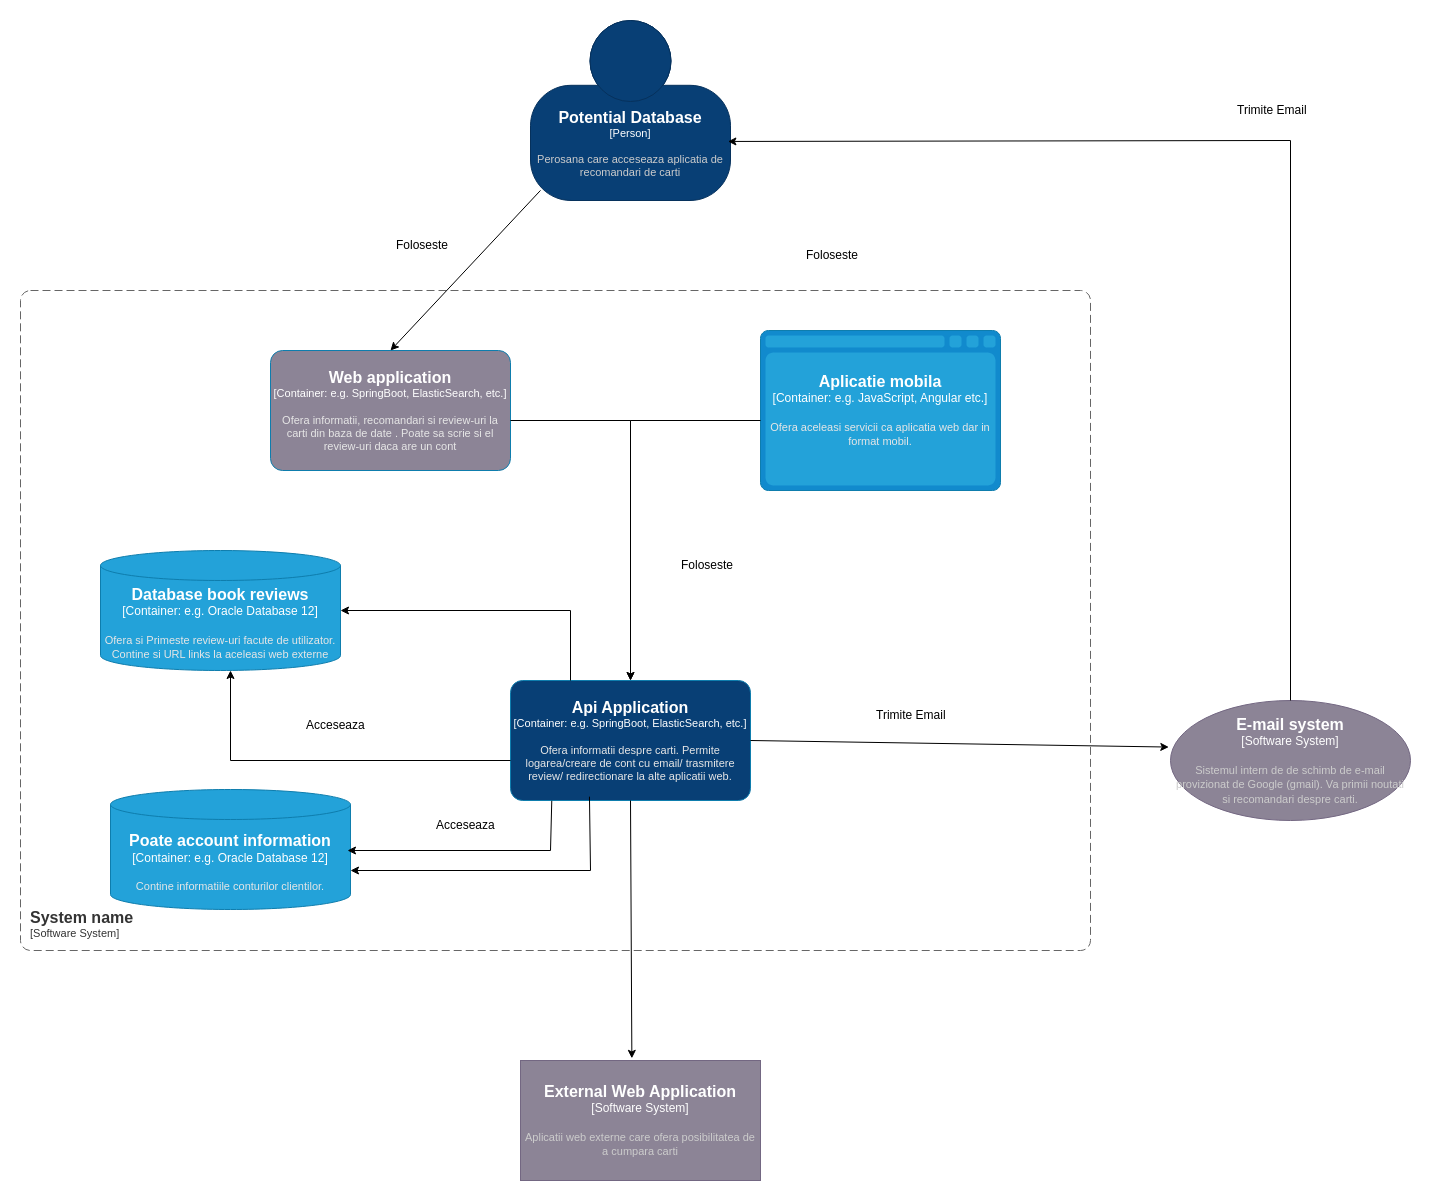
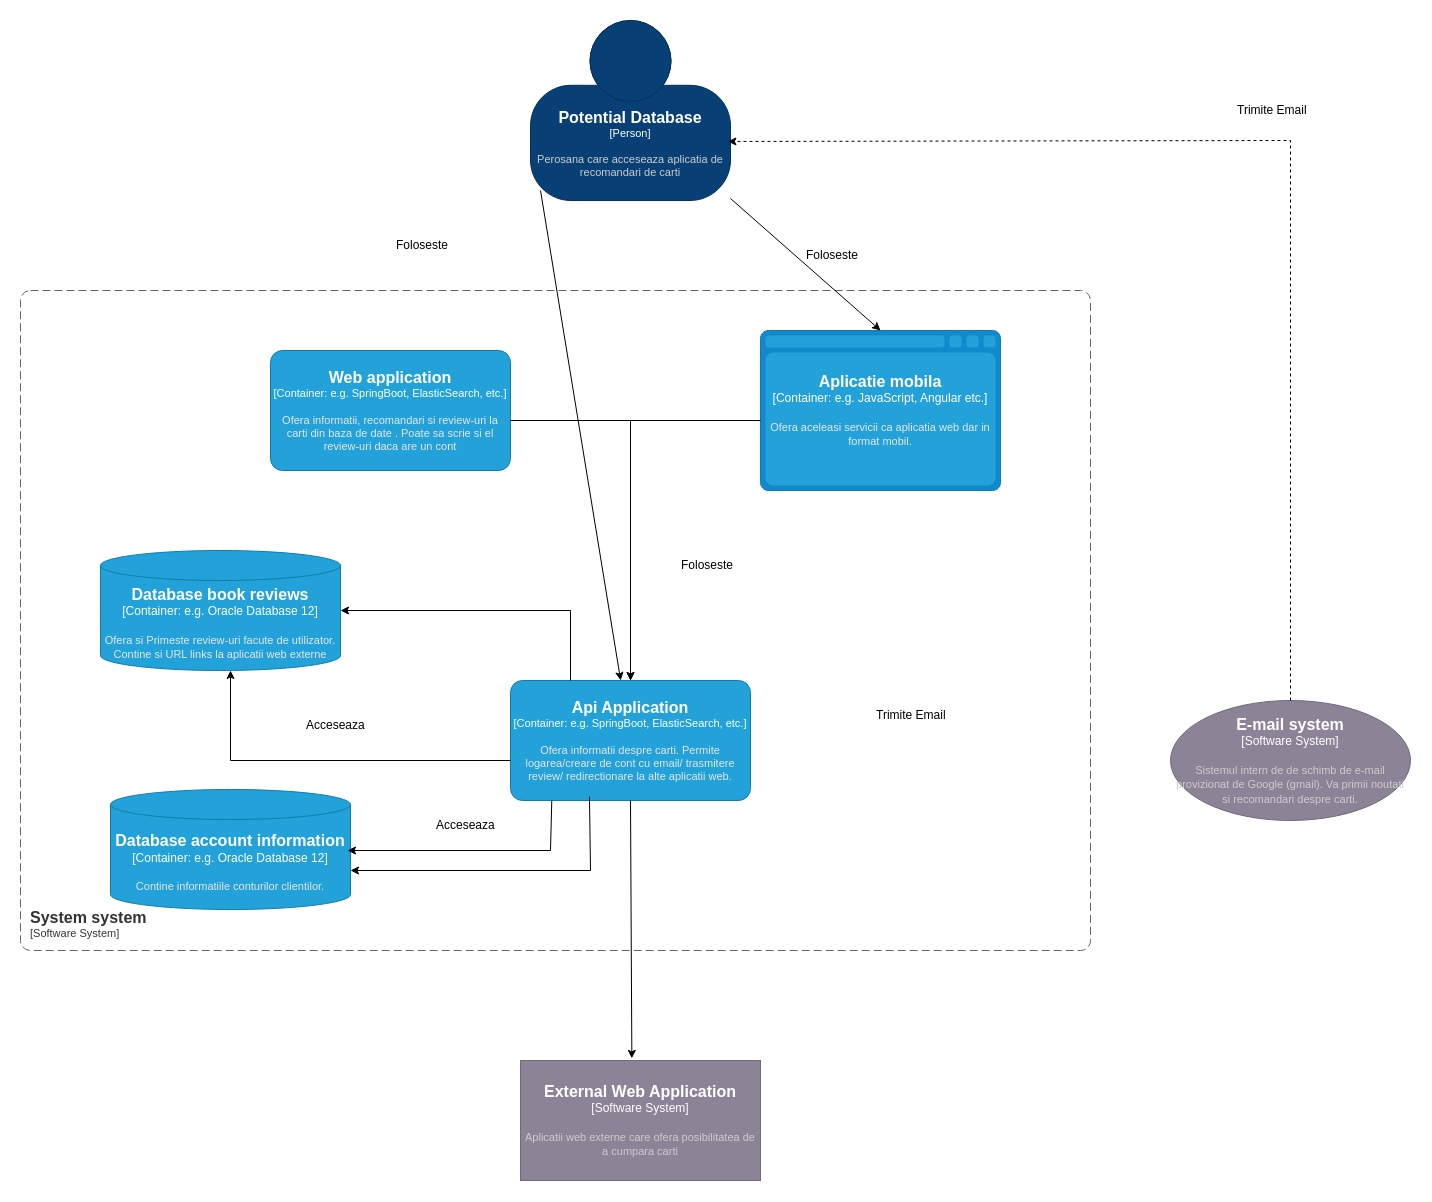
edge "E-mail system [Software System] Sistemul intern de de schimb de e-mail provizionat de Google (gmail). Va primii noutati si recomandari despre carti." -> "Potential Database [Person] Perosana care acceseaza aplicatia de recomandari de carti": style solid -> dashed
edge "Potential Database [Person] Perosana care acceseaza aplicatia de recomandari de carti" -> "Aplicatie mobila [Container: e.g. JavaScript, Angular etc.] Ofera aceleasi servicii ca aplicatia web dar in format mobil.": added
edge "Potential Database [Person] Perosana care acceseaza aplicatia de recomandari de carti" -> "Web application [Container: e.g. SpringBoot, ElasticSearch, etc.] Ofera informatii, recomandari si review-uri la carti din baza de date . Poate sa scrie si el review-uri daca are un cont": now "Potential Database [Person] Perosana care acceseaza aplicatia de recomandari de carti" -> "Api Application [Container: e.g. SpringBoot, ElasticSearch, etc.] Ofera informatii despre carti. Permite logarea/creare de cont cu email/ trasmitere review/ redirectionare la alte aplicatii web."
node "Web application [Container: e.g. SpringBoot, ElasticSearch, etc.] Ofera informatii, recomandari si review-uri la carti din baza de date . Poate sa scrie si el review-uri daca are un cont": fillcolor #8c8496 -> #23a2d9
node "Database book reviews [Container: e.g. Oracle Database 12] Ofera si Primeste review-uri facute de utilizator. Contine si URL links la aceleasi web externe": label "Database book reviews [Container: e.g. Oracle Database 12] Ofera si Primeste review-uri facute de utilizator. Contine si URL links la aceleasi web externe" -> "Database book reviews [Container: e.g. Oracle Database 12] Ofera si Primeste review-uri facute de utilizator. Contine si URL links la aplicatii web externe"
node "Api Application [Container: e.g. SpringBoot, ElasticSearch, etc.] Ofera informatii despre carti. Permite logarea/creare de cont cu email/ trasmitere review/ redirectionare la alte aplicatii web.": fillcolor #083f75 -> #23a2d9
edge "Api Application [Container: e.g. SpringBoot, ElasticSearch, etc.] Ofera informatii despre carti. Permite logarea/creare de cont cu email/ trasmitere review/ redirectionare la alte aplicatii web." -> "E-mail system [Software System] Sistemul intern de de schimb de e-mail provizionat de Google (gmail). Va primii noutati si recomandari despre carti.": removed
node "Poate account information [Container: e.g. Oracle Database 12] Contine informatiile conturilor clientilor.": label "Poate account information [Container: e.g. Oracle Database 12] Contine informatiile conturilor clientilor." -> "Database account information [Container: e.g. Oracle Database 12] Contine informatiile conturilor clientilor."
node "System name [Software System]": label "System name [Software System]" -> "System system [Software System]"
